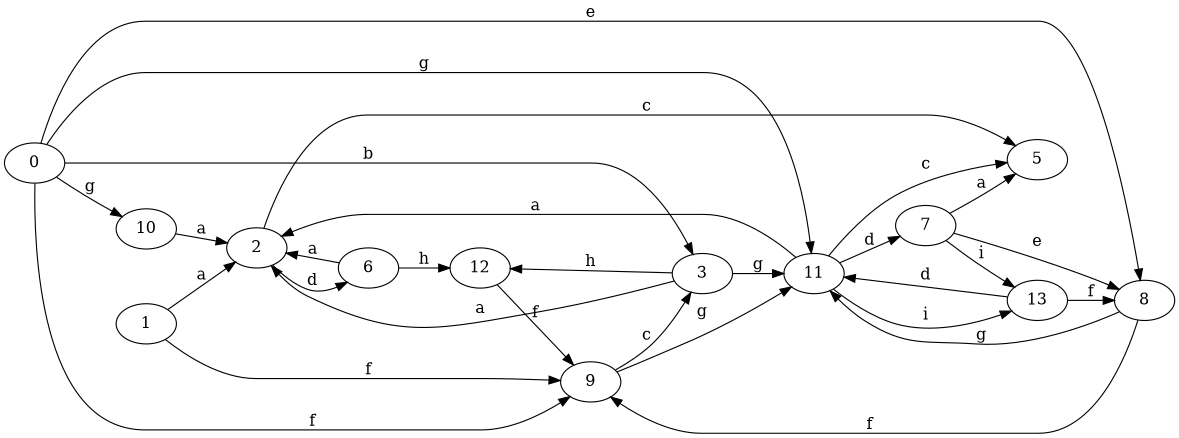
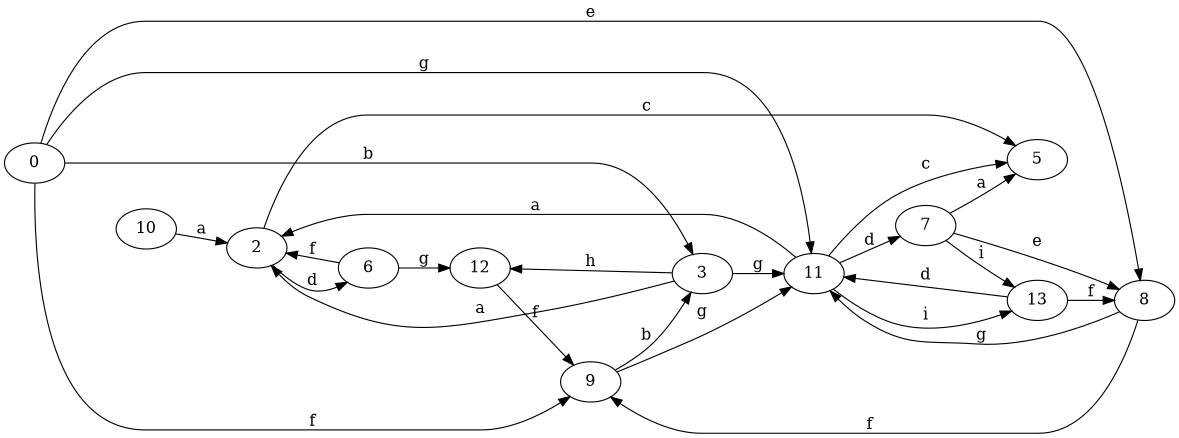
edge "0" -> "10": removed, label "g"
edge "6" -> "2": label "a" -> "f"
edge "6" -> "12": label "h" -> "g"
node "1": removed
edge "9" -> "3": label "c" -> "b"
